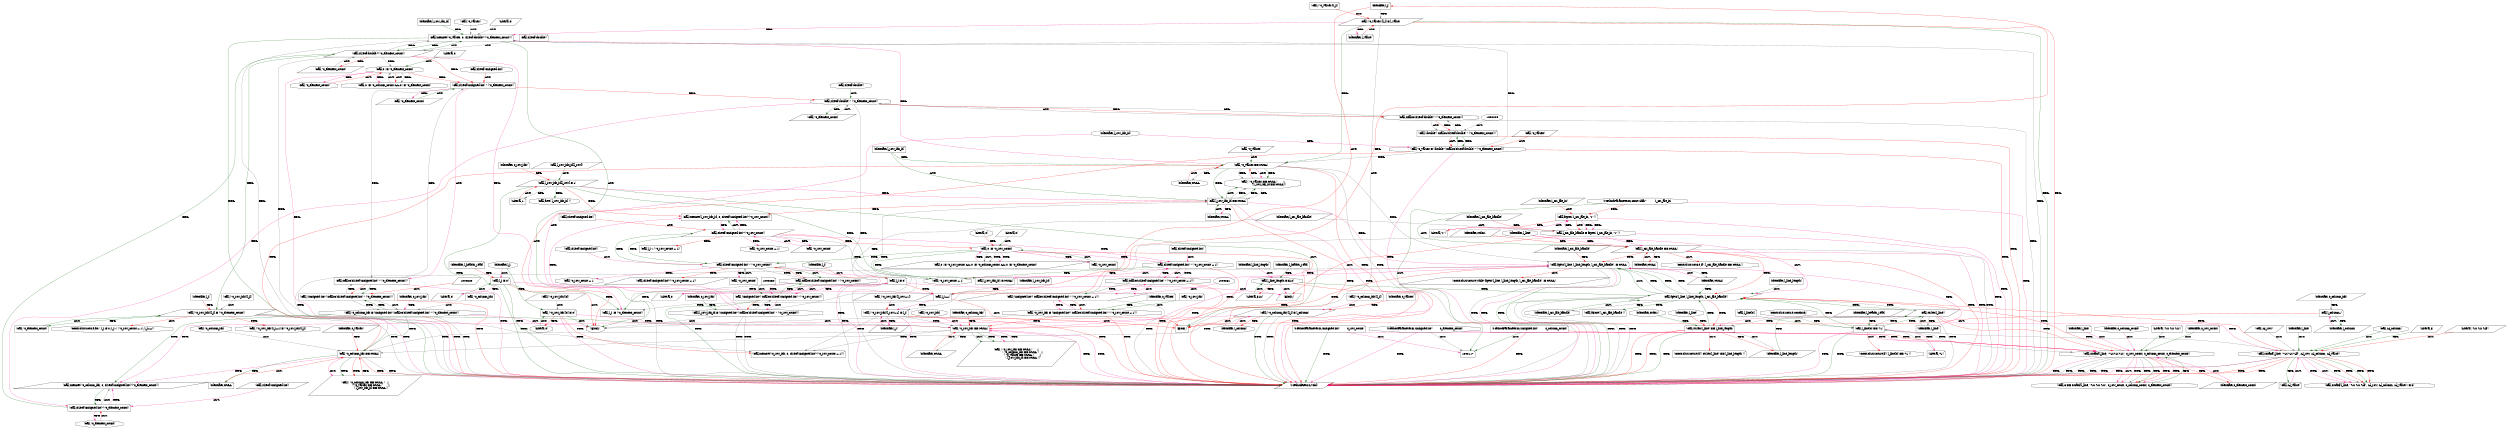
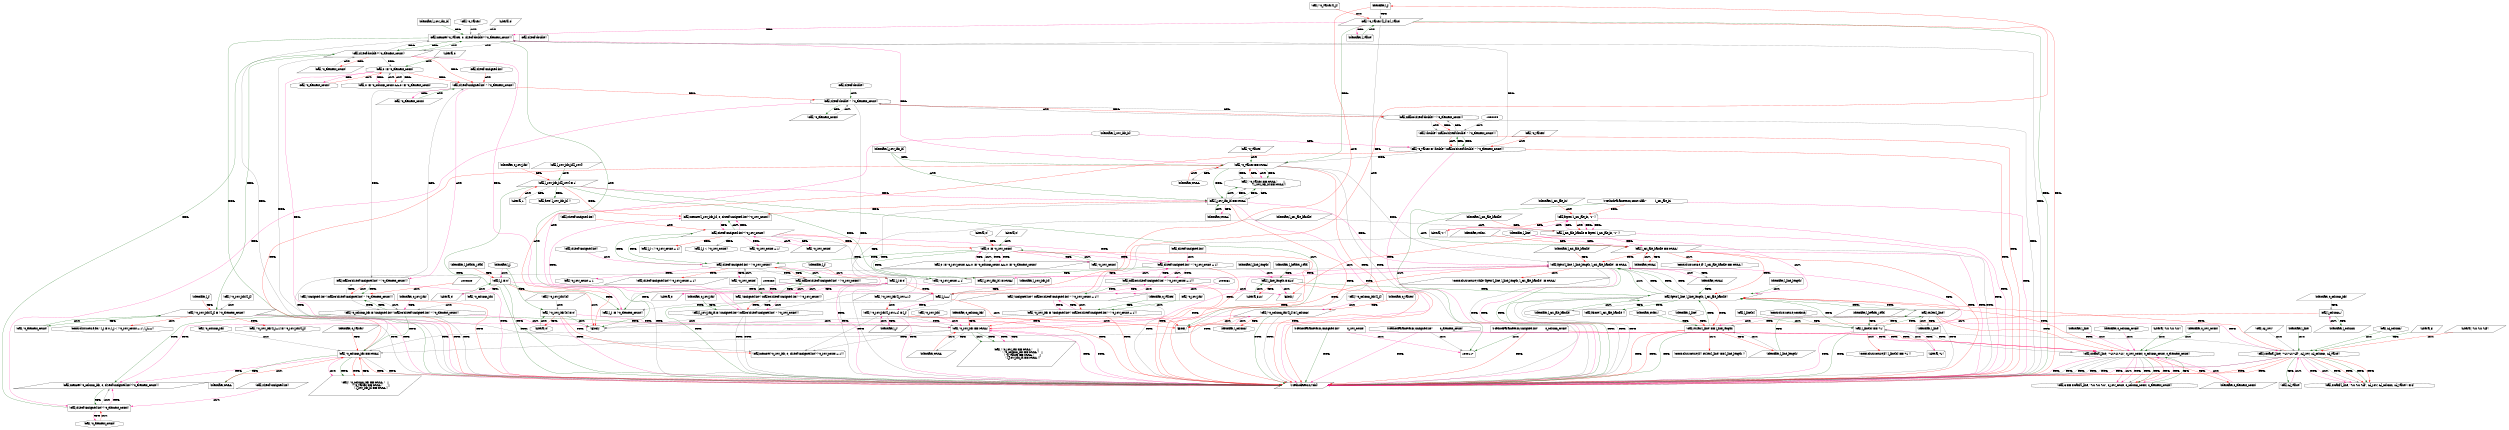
edge "(Identifier,l_value)" -> "(Call,(*o_values)[l_i] = l_value)": color red -> darkgreen
node "(Call,l_i < (*o_row_count))": added
edge "(Call,(*o_row_idx)[l_i] = (*o_element_count))" -> "(Call,*o_row_idx == NULL)": label "AST: " -> "DDG: "
